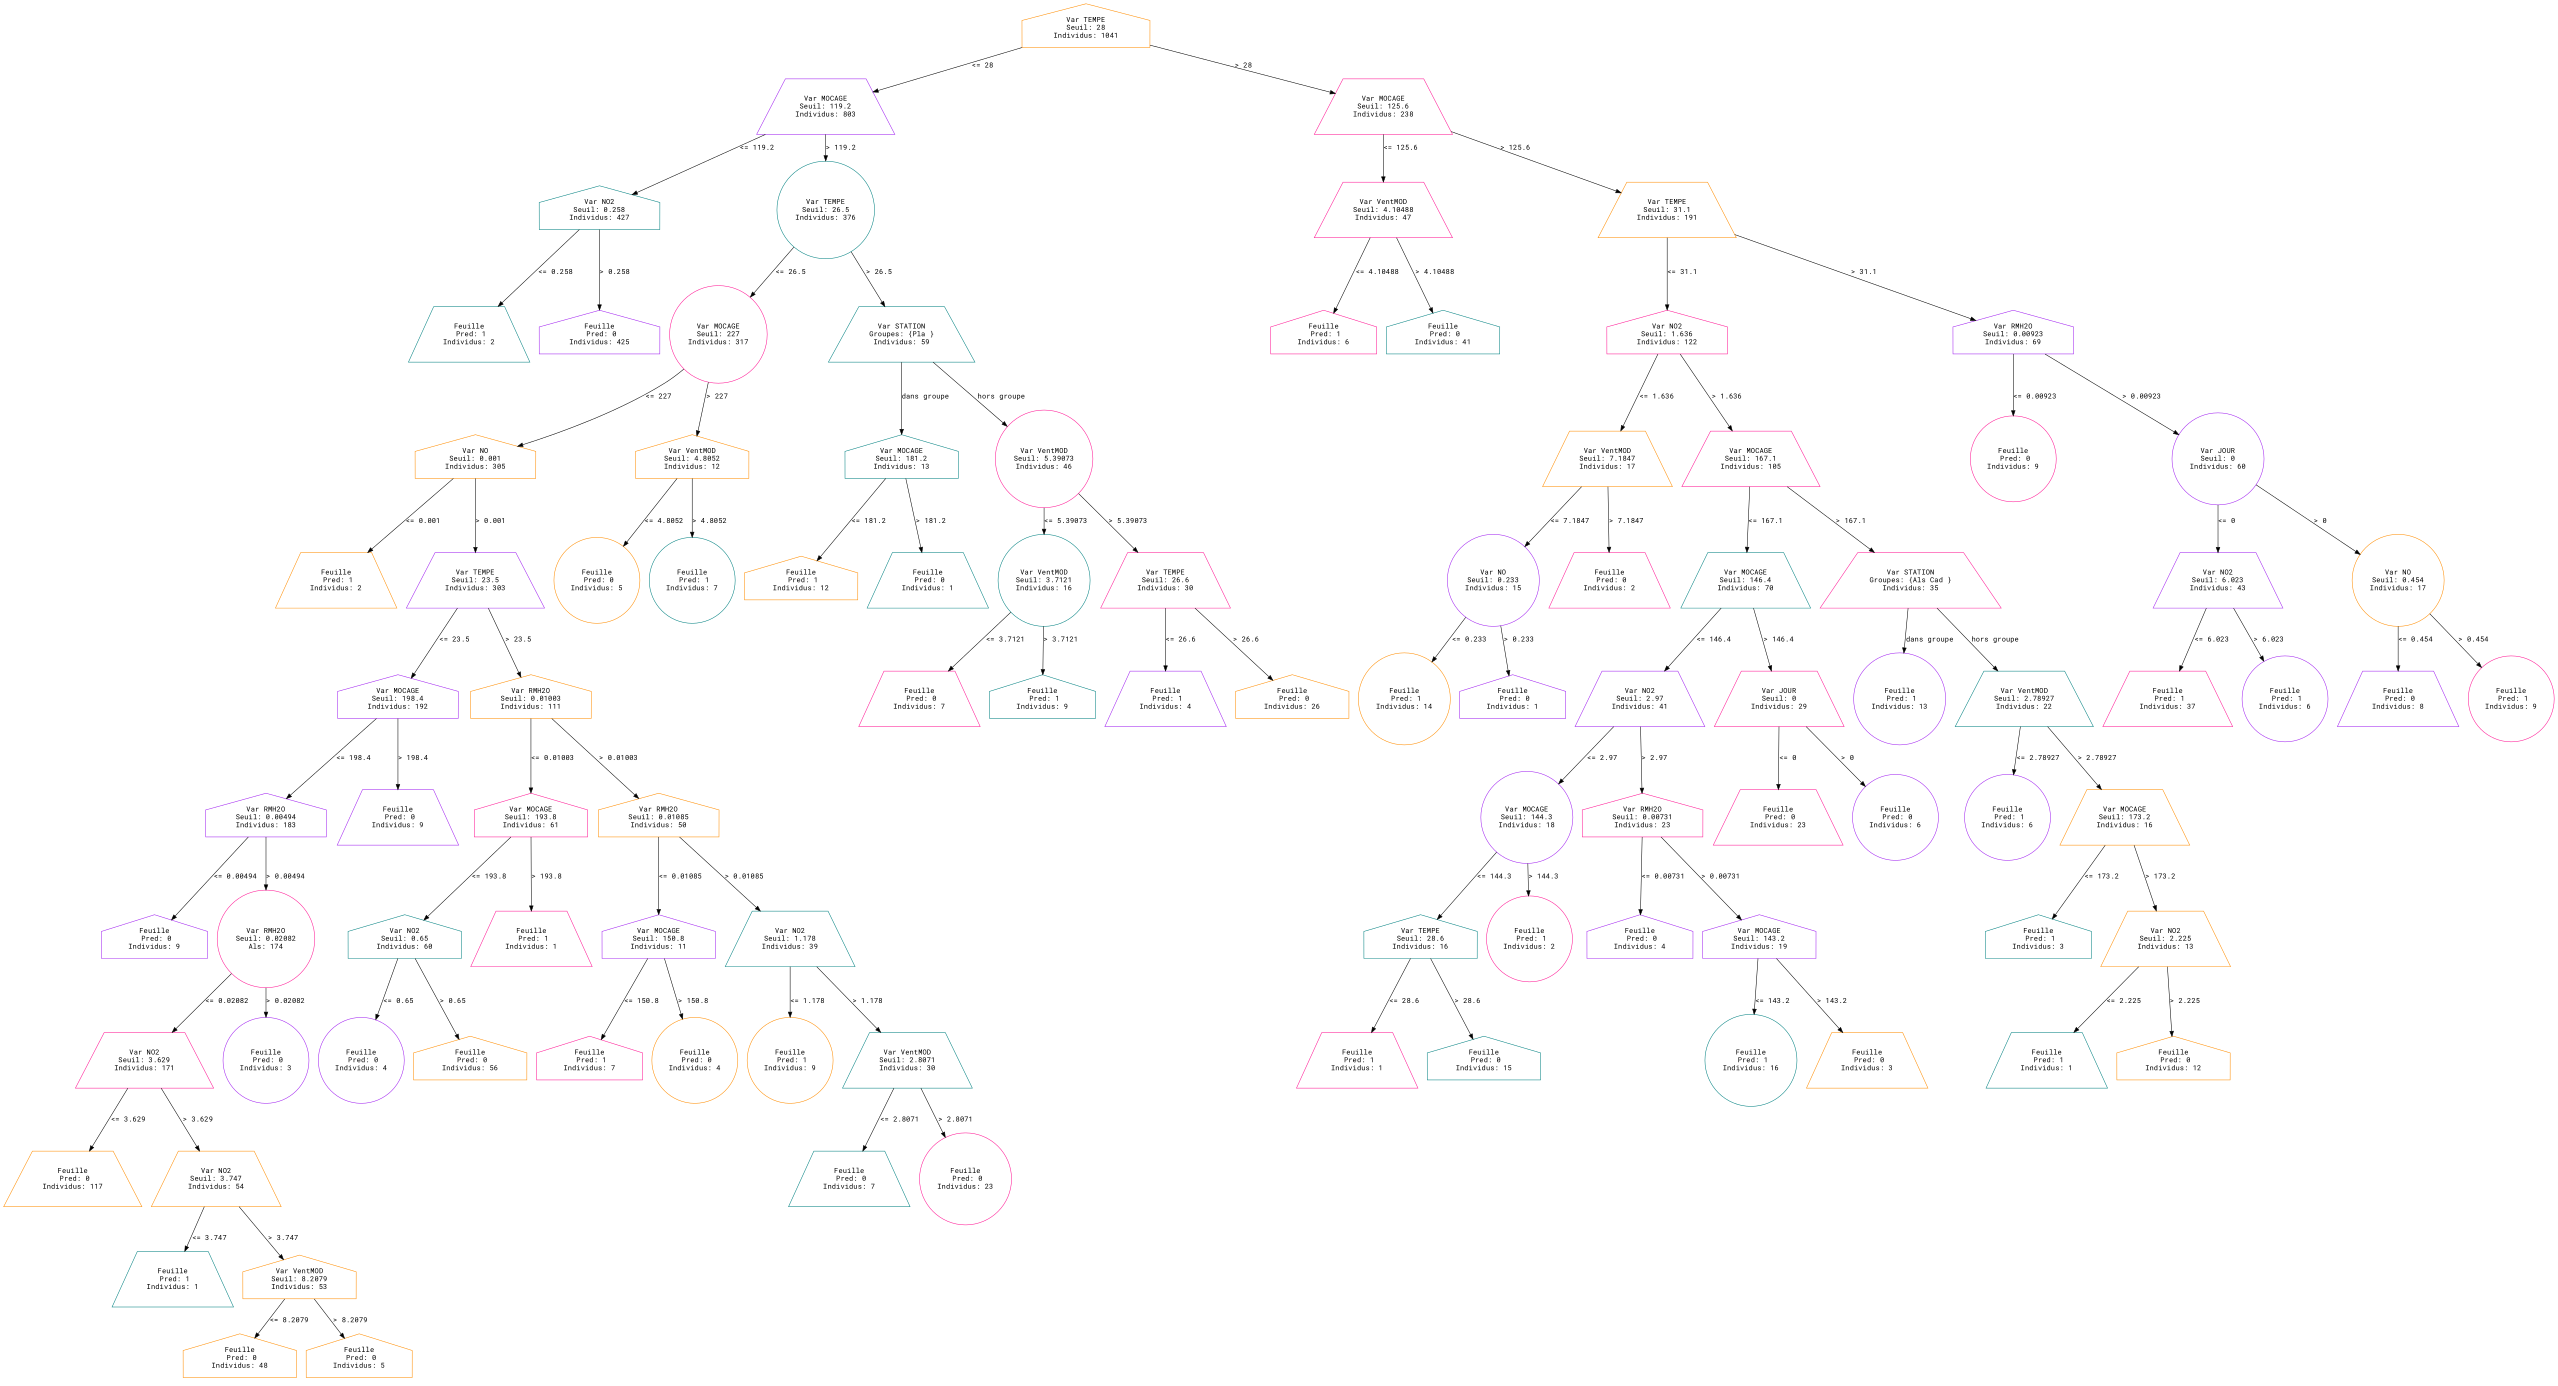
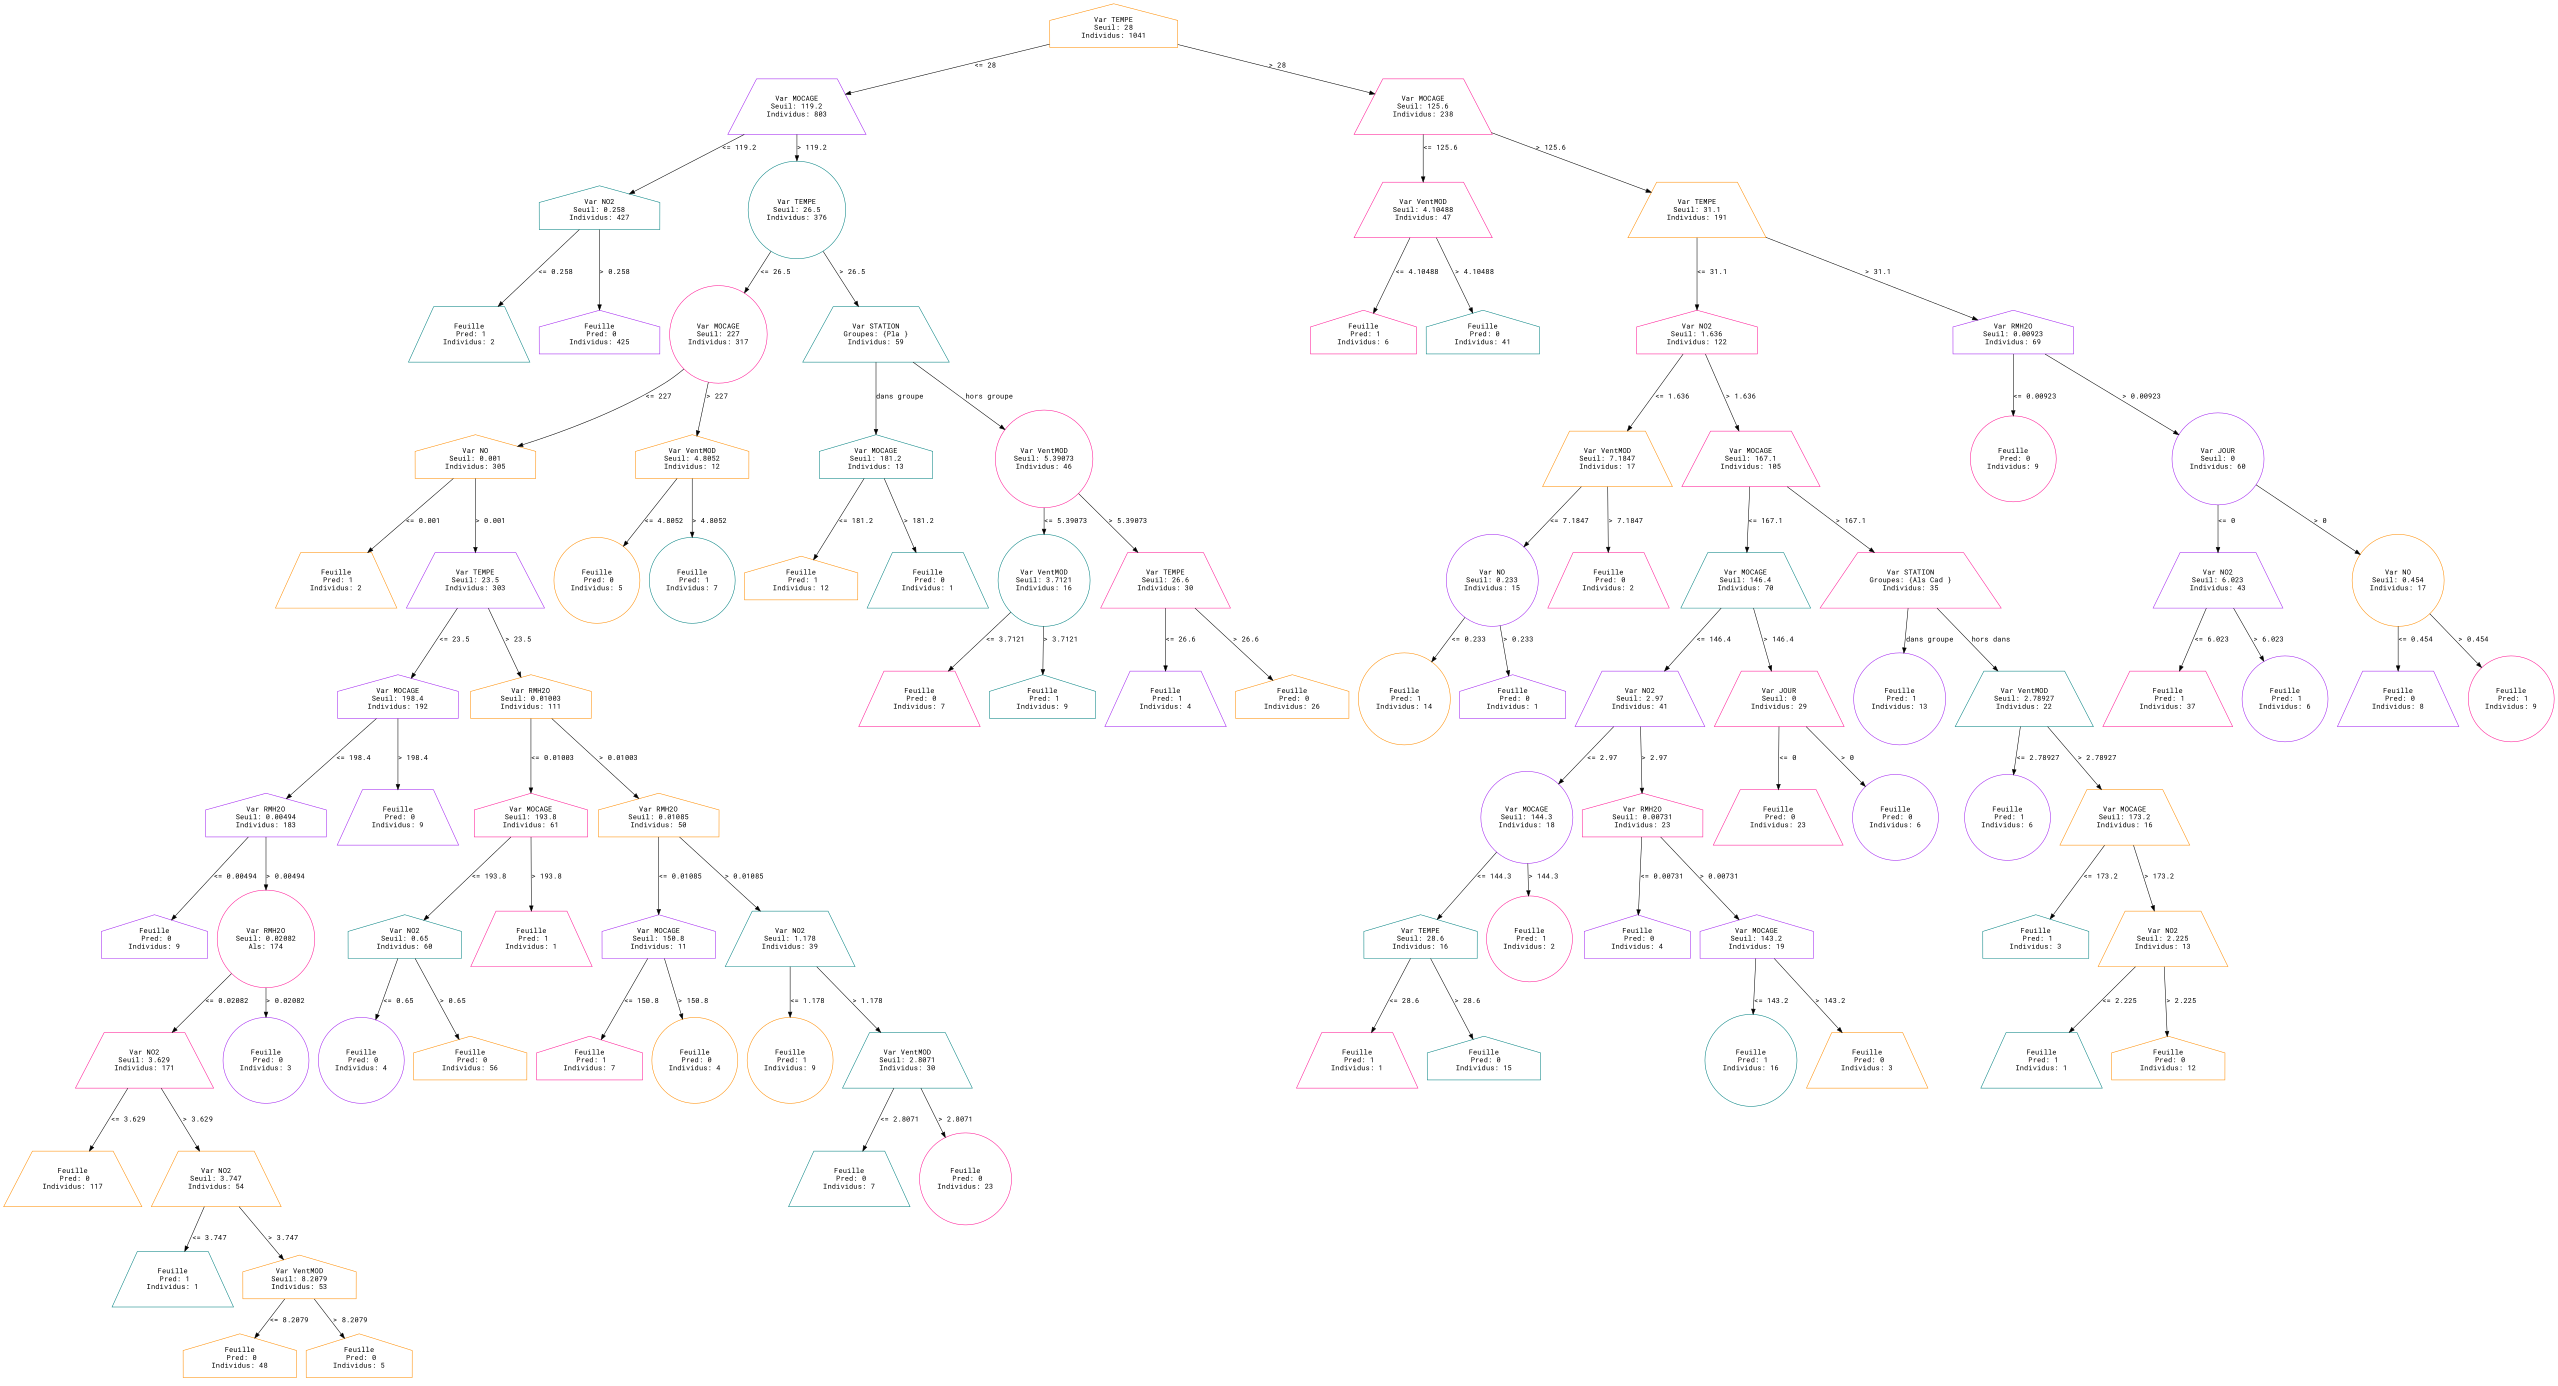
edge "Var STATION Groupes: {Als Cad } Individus: 35" -> "Var VentMOD Seuil: 2.78927 Individus: 22": label "hors groupe" -> "hors dans"
